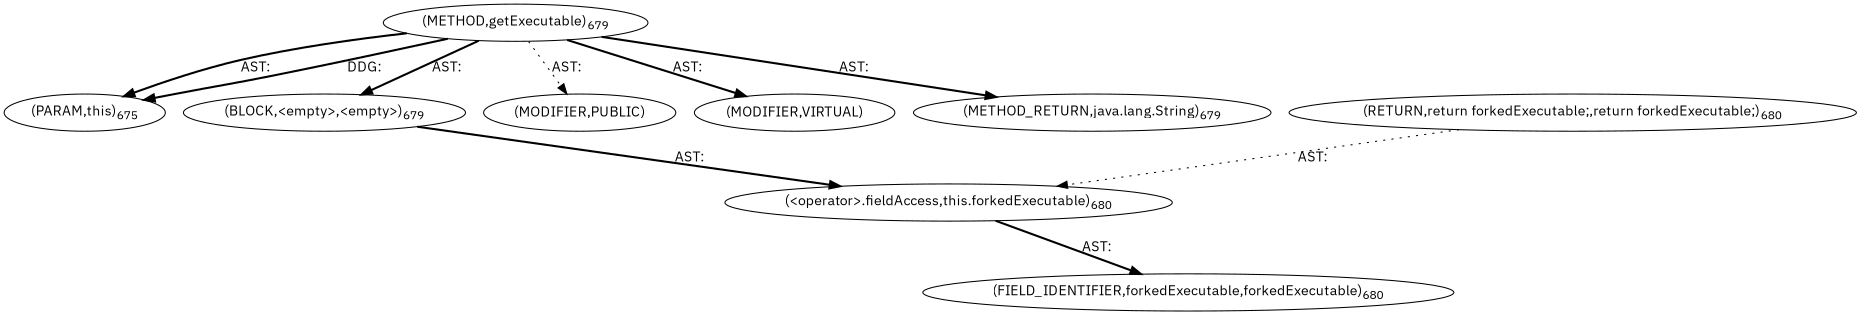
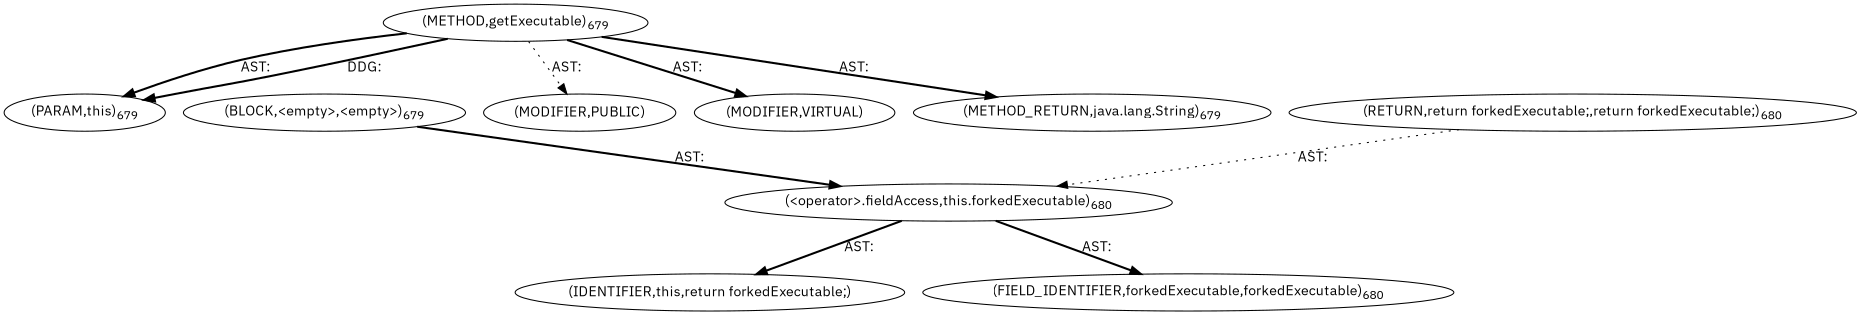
edge "(METHOD,getExecutable)" -> "(BLOCK,<empty>,<empty>)": removed, label "AST:"
node "(PARAM,this)": text "675" -> "679"
node "(IDENTIFIER,this,return forkedExecutable;)": added
